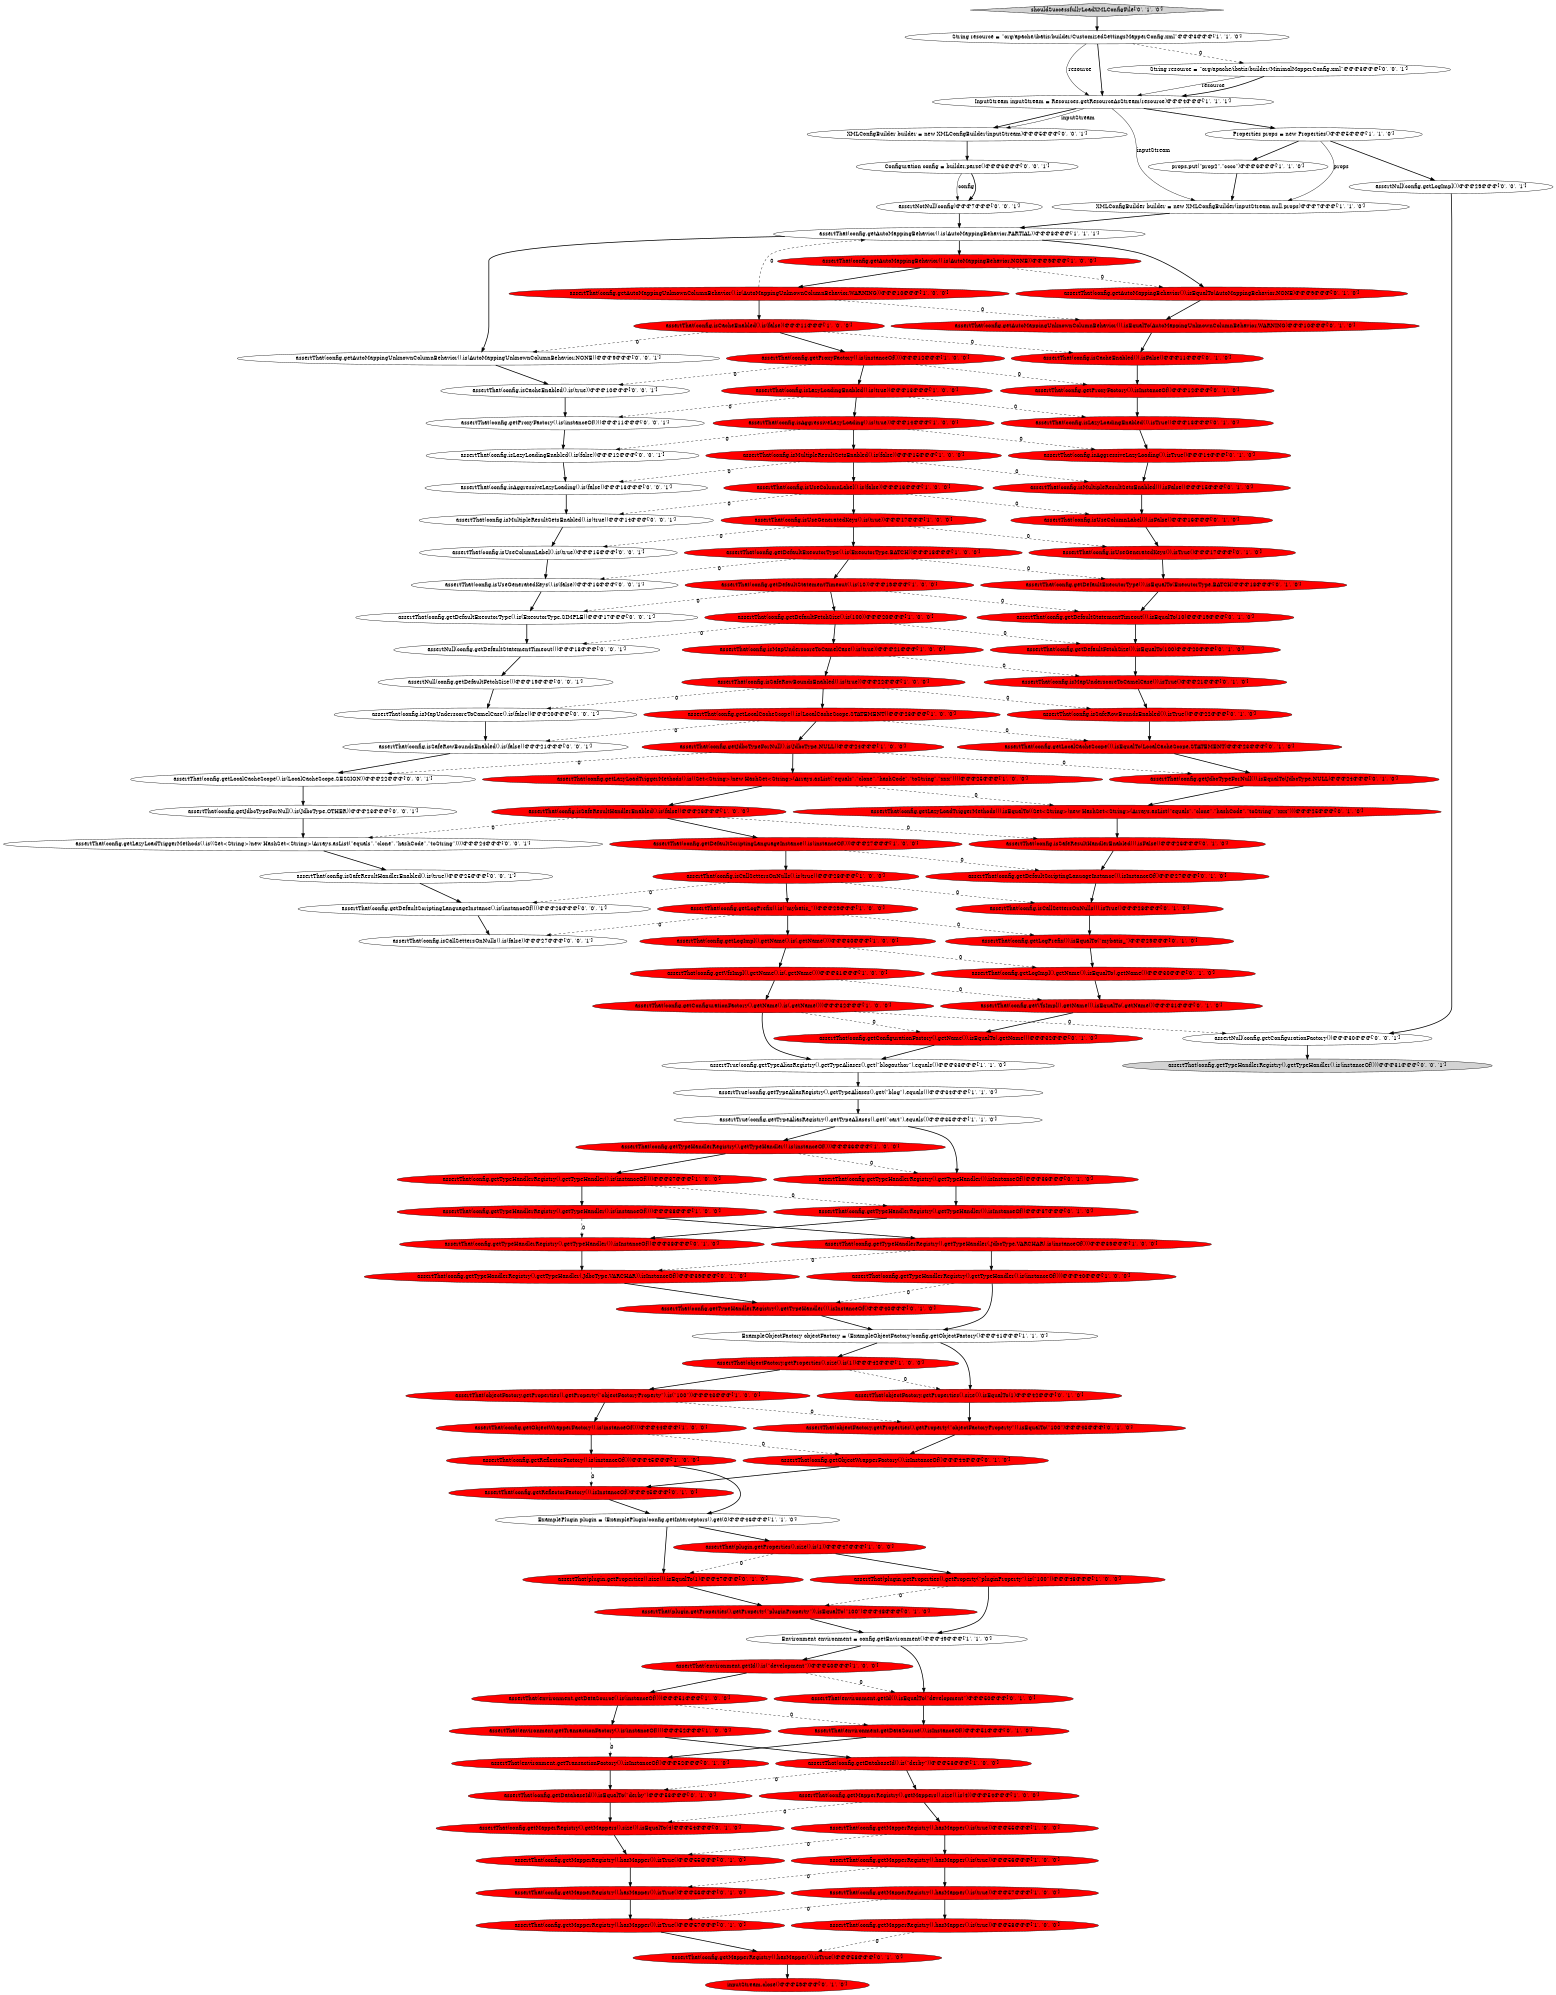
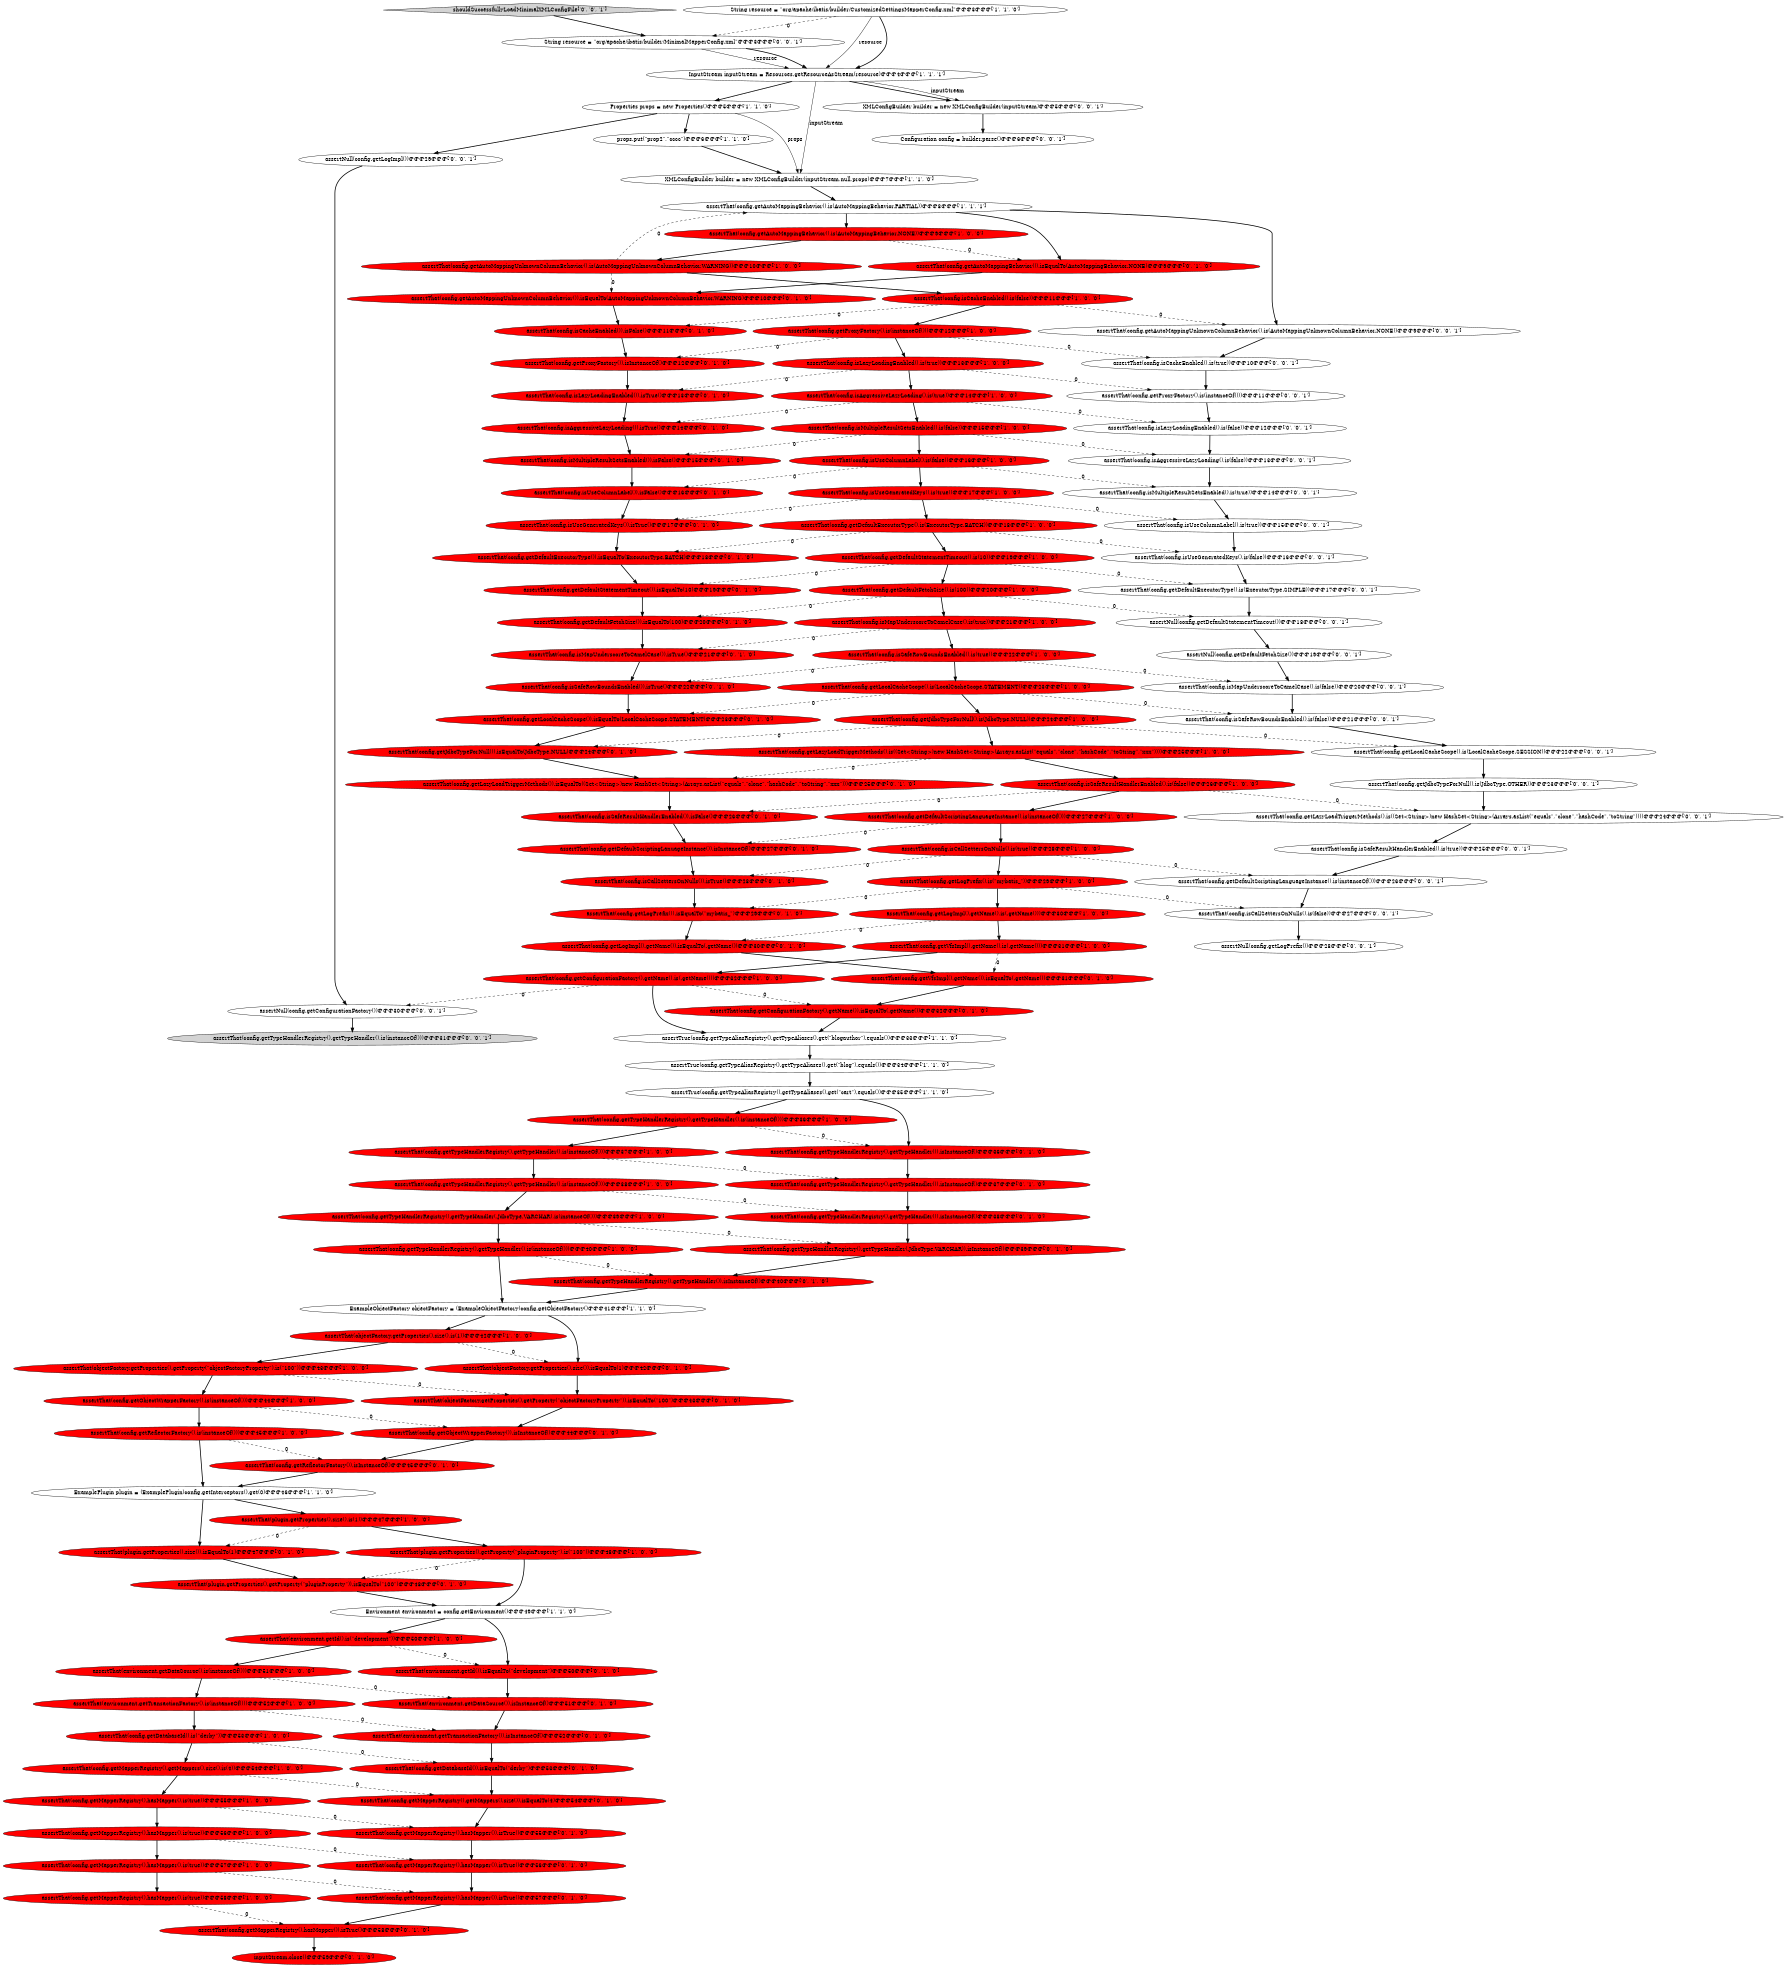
node "shouldSuccessfullyLoadMinimalXMLConfigFile['0', '0', '1']": added
node "shouldSuccessfullyLoadXMLConfigFile['0', '1', '0']": removed
node "assertNotNull(config)@@@7@@@['0', '0', '1']": removed
node "assertNull(config.getLogPrefix())@@@28@@@['0', '0', '1']": added
